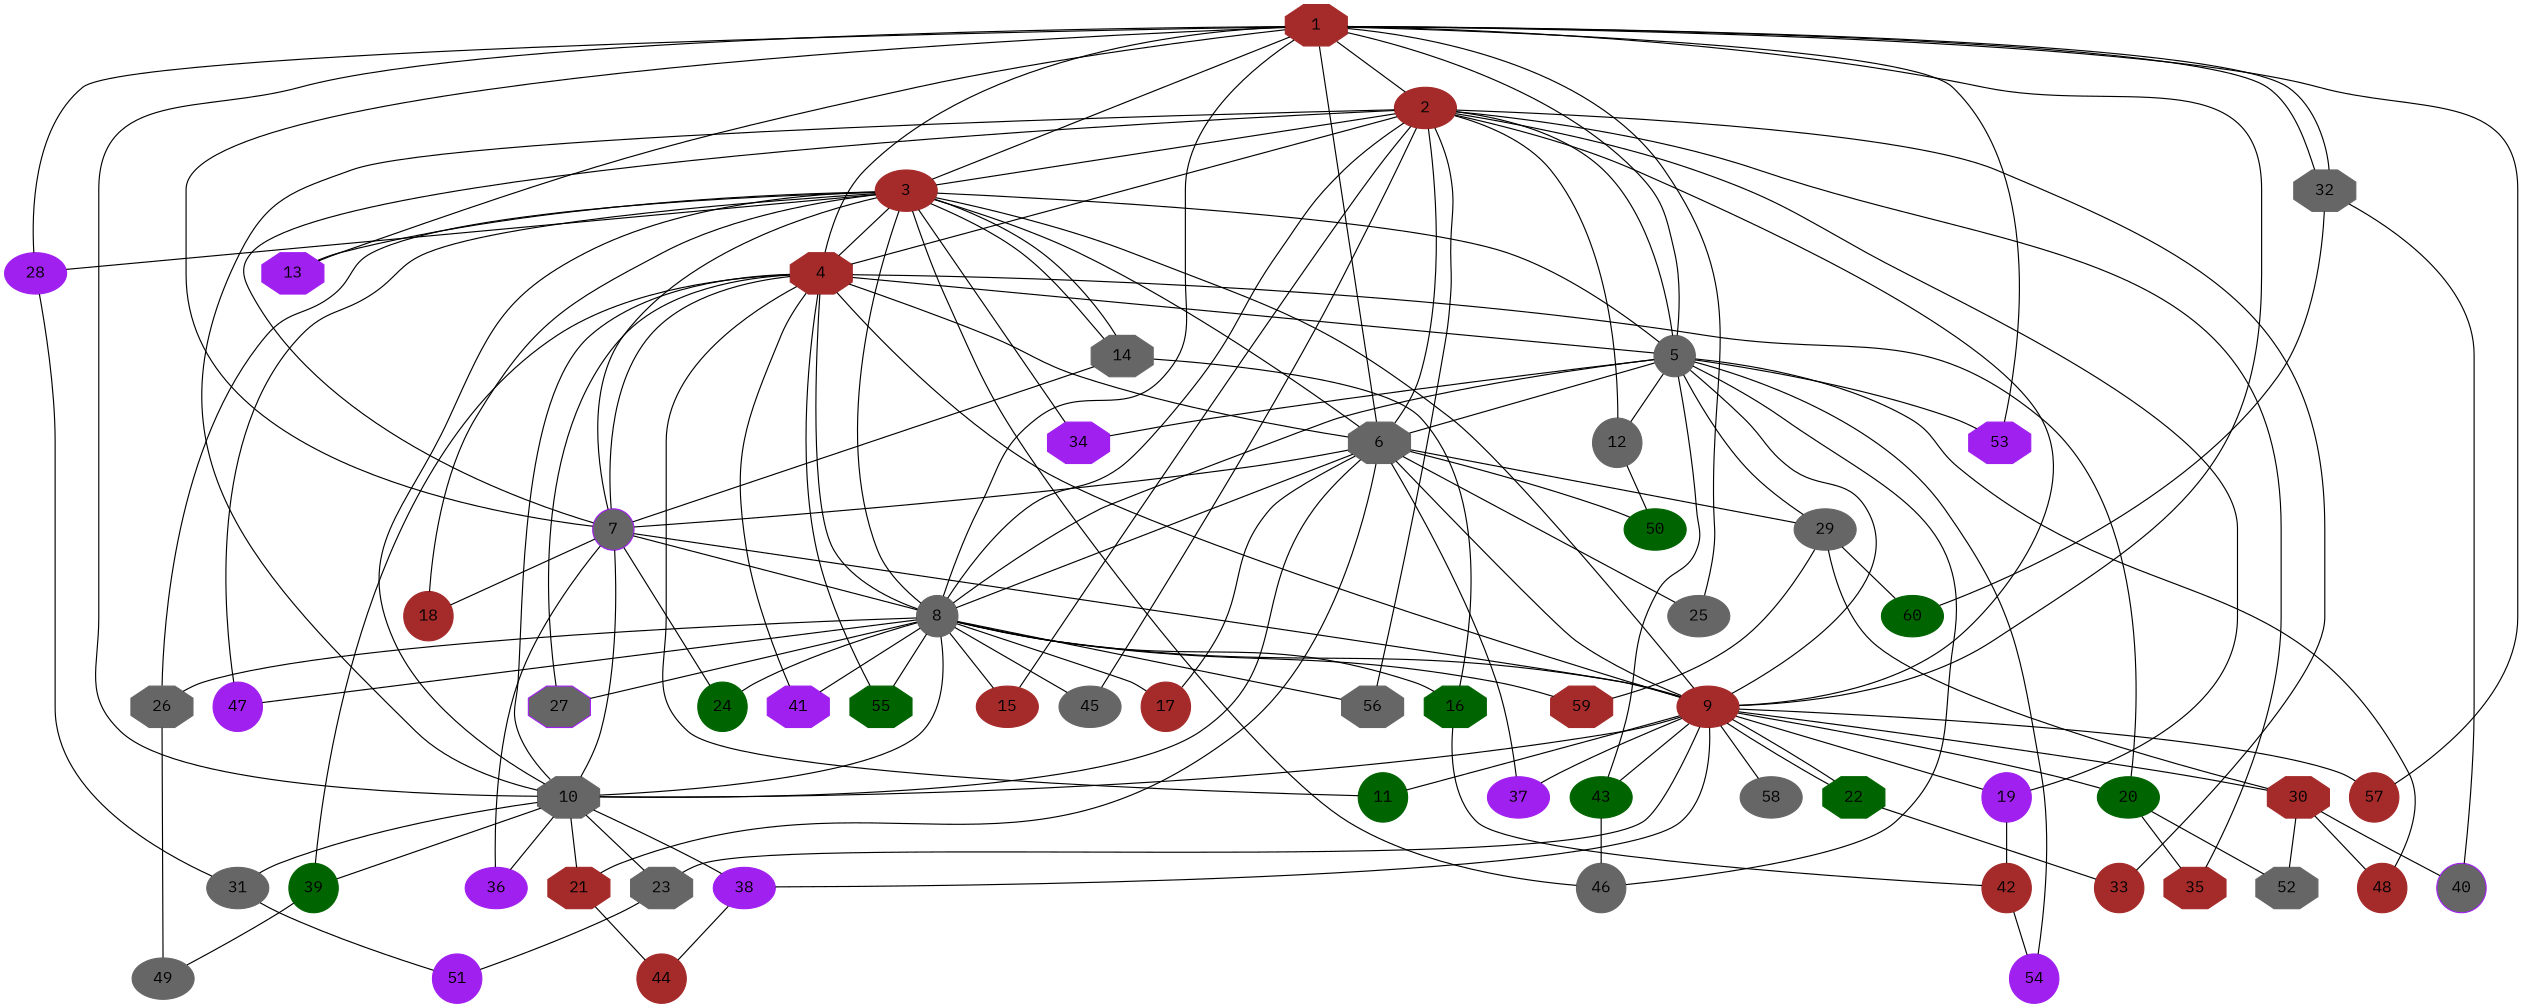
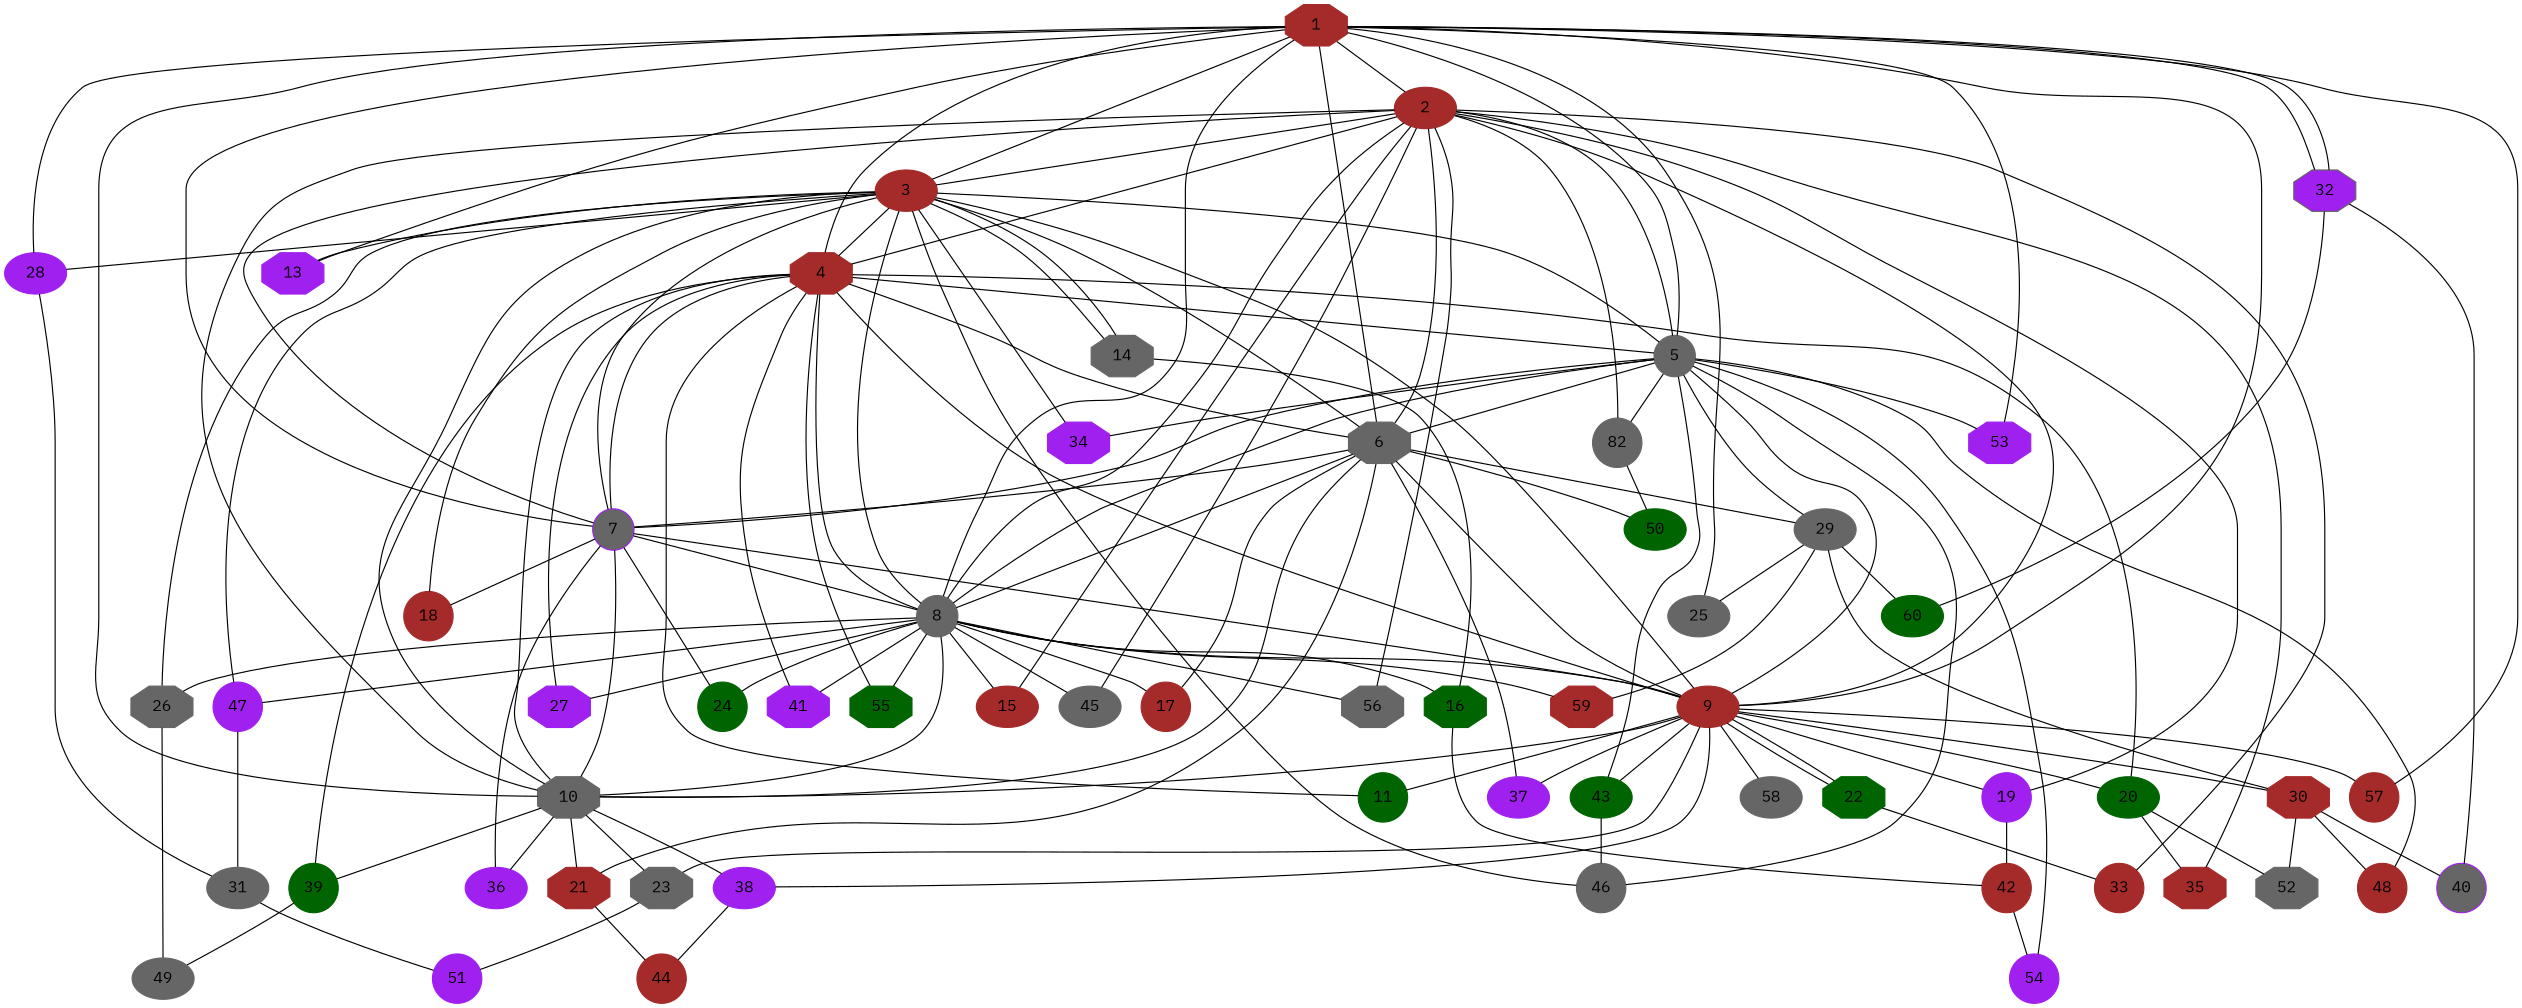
node "32": fillcolor gray40 -> purple
edge "14" -- "7": now "5" -- "7"
node "12": label "12" -> "82"
edge "6" -- "25": now "29" -- "25"
node "27": fillcolor gray40 -> purple
edge "10" -- "31": now "47" -- "31"
